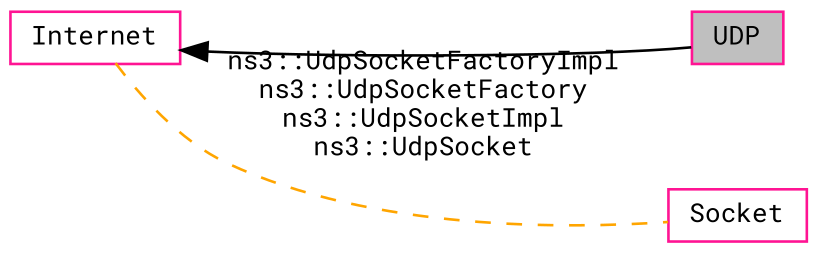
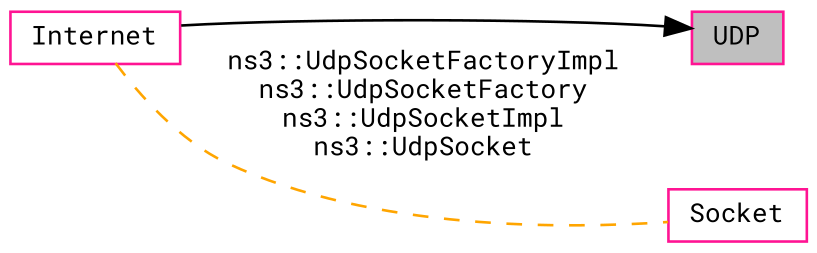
edge "UDP" -> "Internet": reversed
